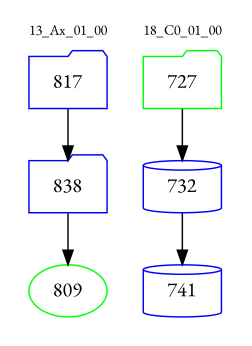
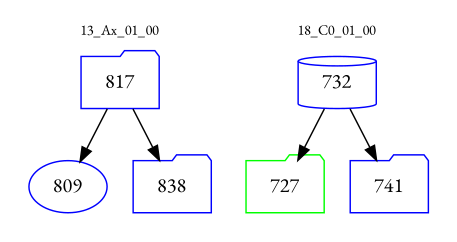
edge "727" -> "732": reversed
edge "838" -> "809": now "817" -> "809"
node "809": color green -> blue
node "741": shape cylinder -> folder
